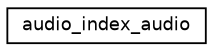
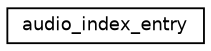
node "audio_index_audio": label "audio_index_audio" -> "audio_index_entry"
